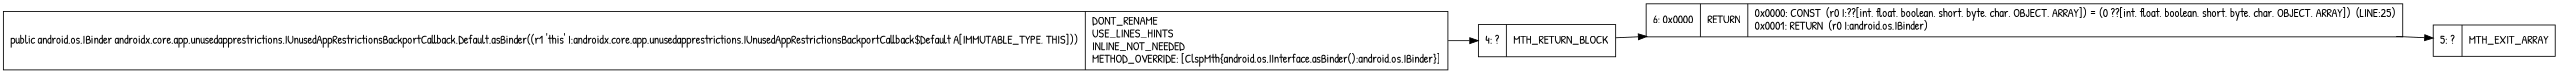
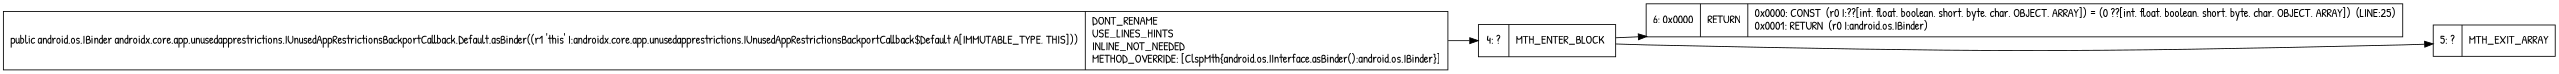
edge "6: 0x0000" -> "5: ?": now "4: ?" -> "5: ?"
node "4: ?": text "MTH_RETURN_BLOCK" -> "MTH_ENTER_BLOCK"
